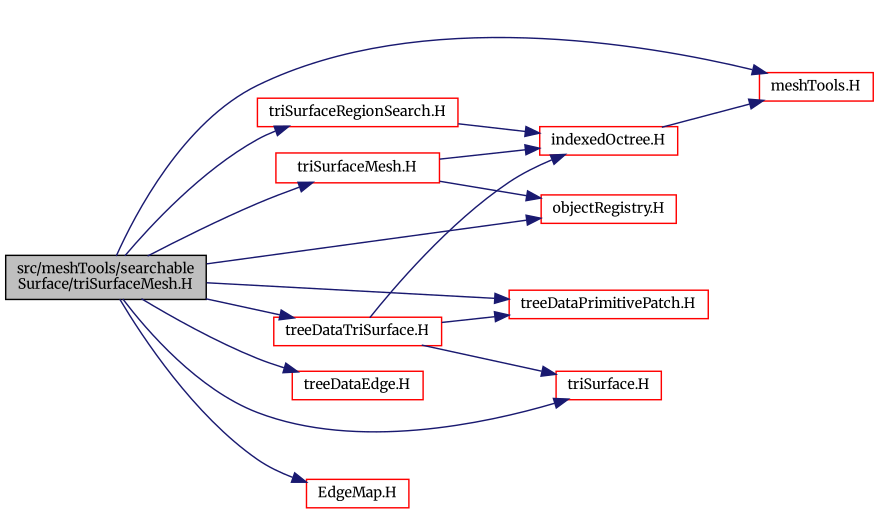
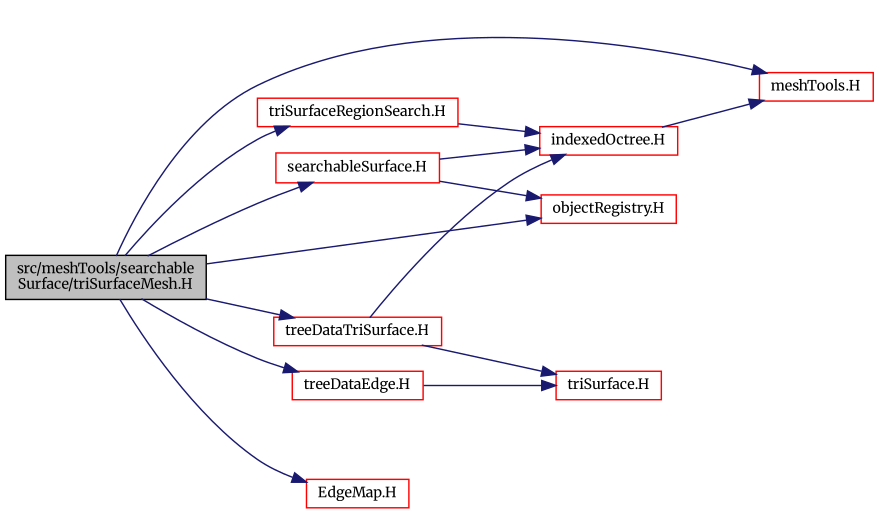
node "triSurfaceMesh.H": label "triSurfaceMesh.H" -> "searchableSurface.H"
node "treeDataPrimitivePatch.H": removed
edge "src/meshTools/searchable Surface/triSurfaceMesh.H" -> "triSurface.H": now "treeDataEdge.H" -> "triSurface.H"
